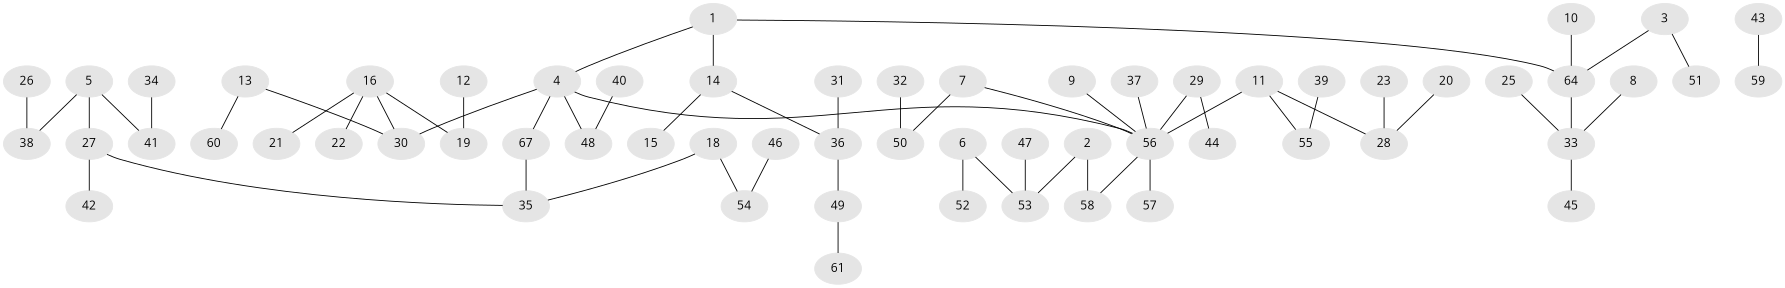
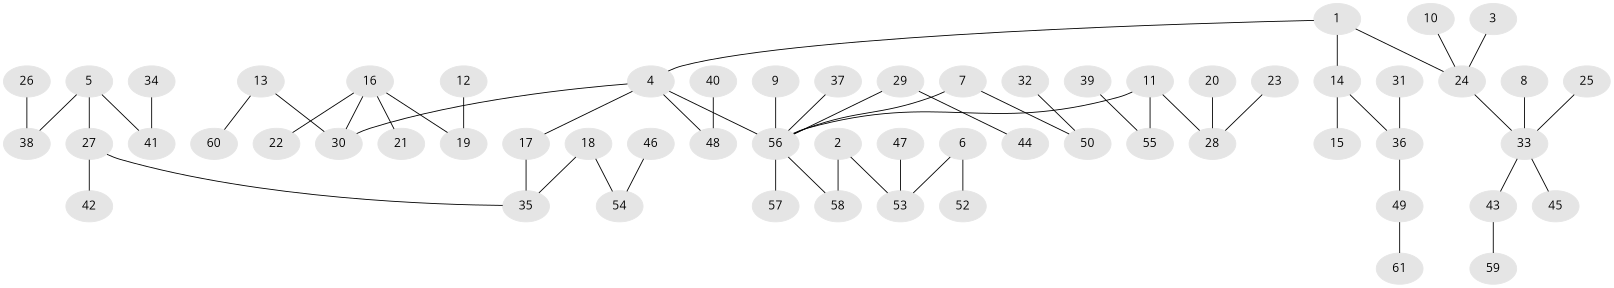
node "64": label "64" -> "24"
node "51": removed
node "67": label "67" -> "17"
edge "33" -- "43": added
